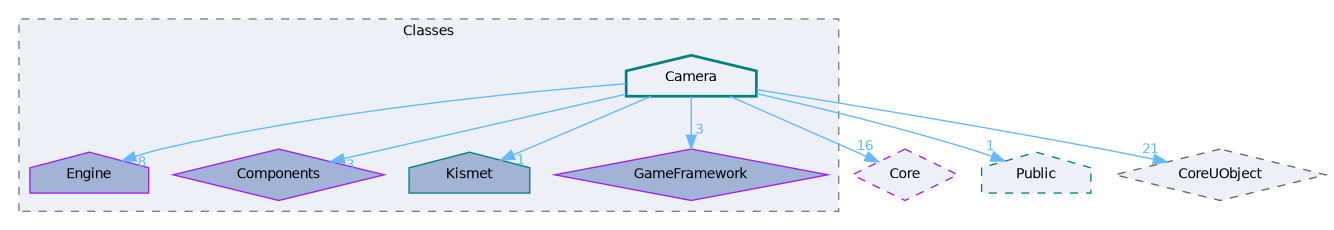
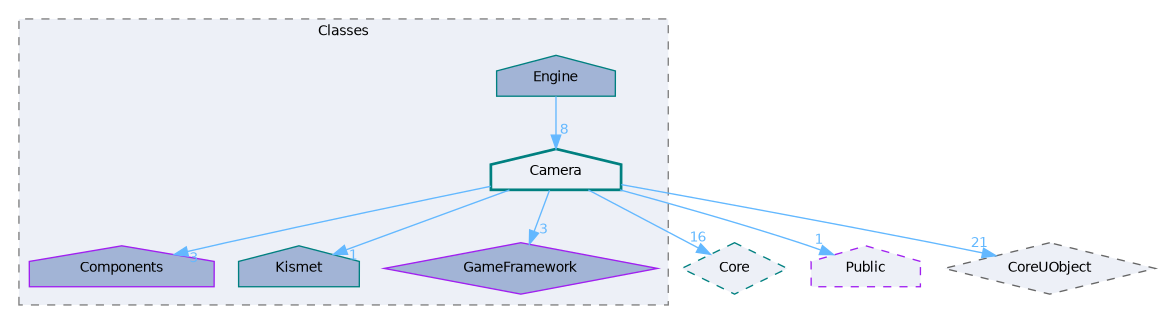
edge "Camera" -> "Engine": reversed
node "Engine": color purple -> teal
node "Components": shape diamond -> house
node "Core": color purple -> teal
node "Public": color teal -> purple
